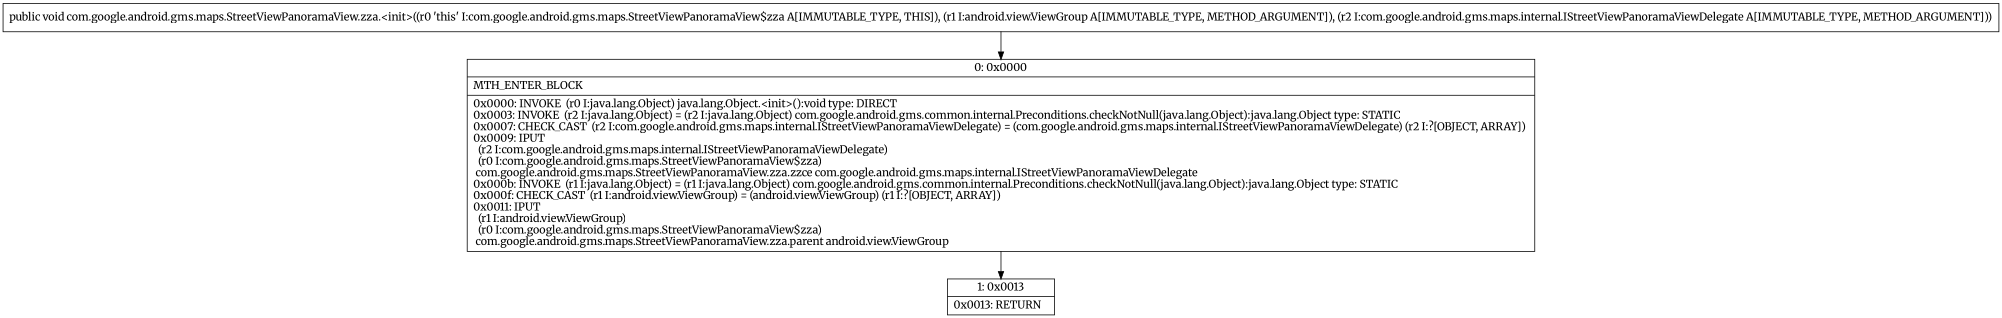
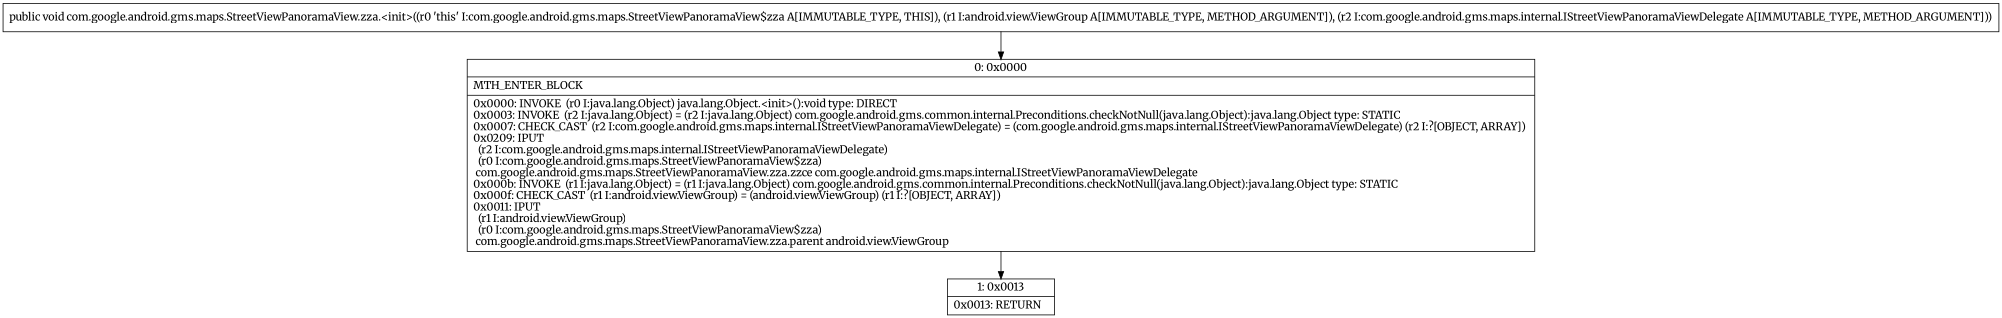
node "0: 0x0000": text "0x0009: IPUT" -> "0x0209: IPUT"
